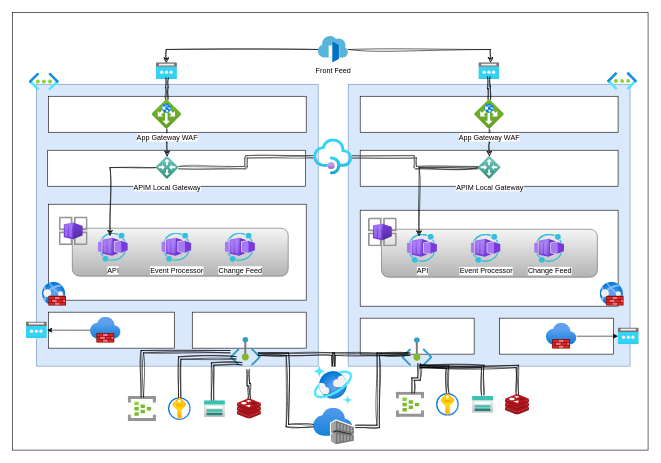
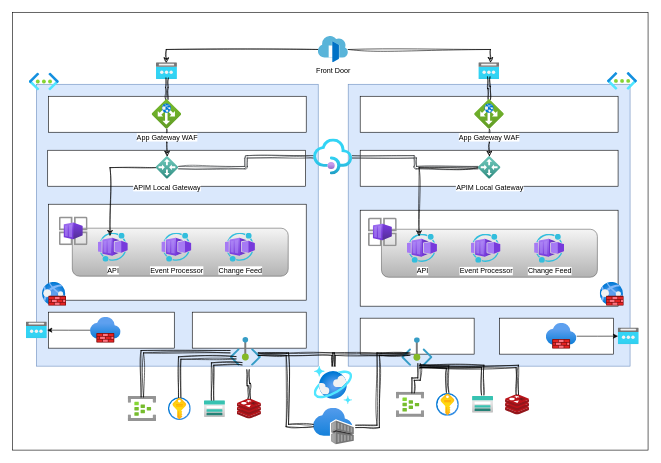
node "Front Feed": label "Front Feed" -> "Front Door"
